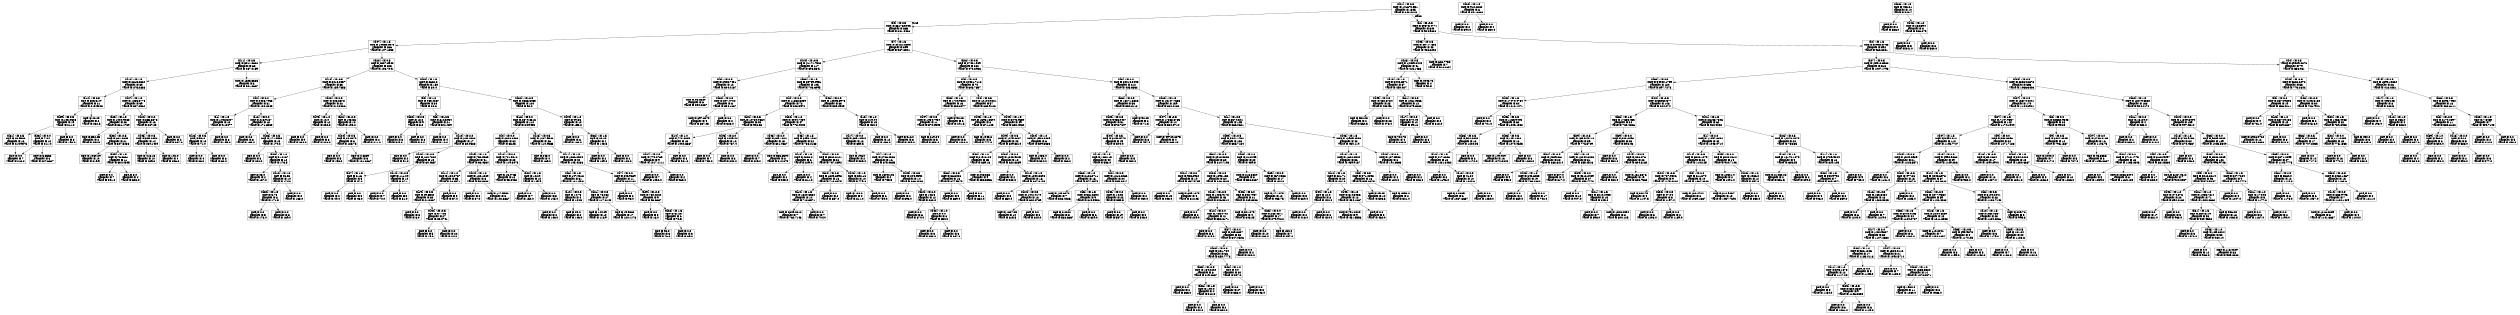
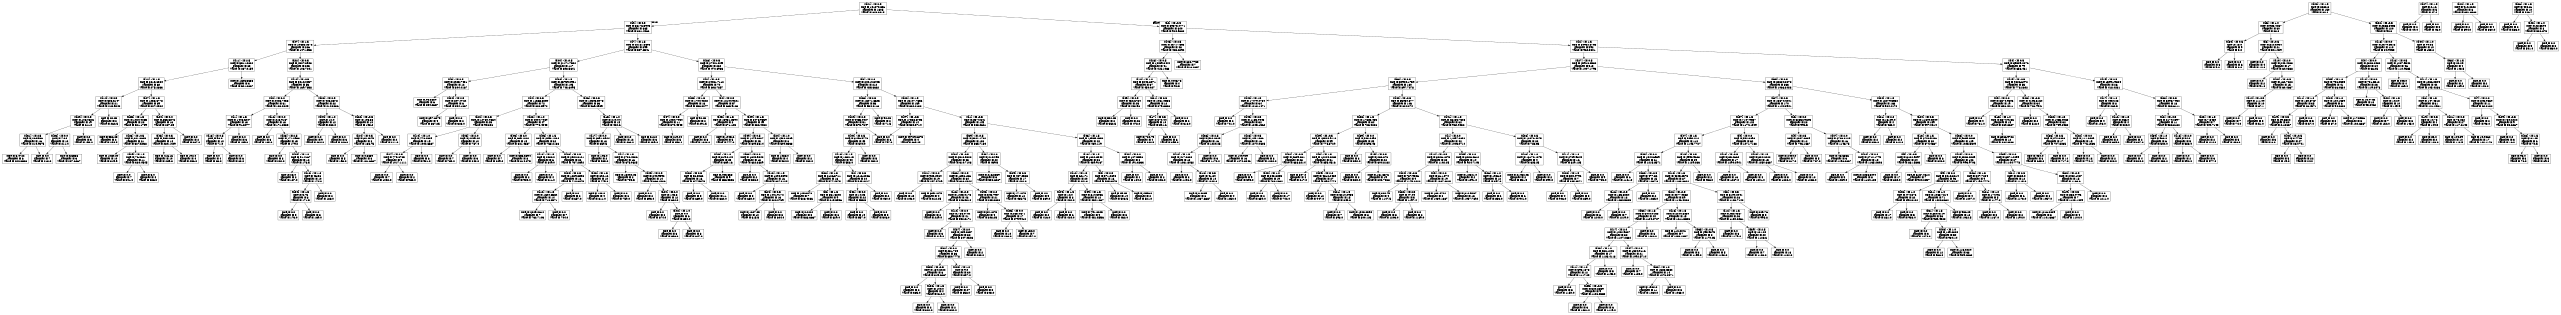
node "X[4] <= 0.5 value = 39509.2876 samples = 79 value = 656.481": label "X[4] <= 0.5 value = 39509.2876 samples = 79 value = 656.481" -> "X[4] <= 0.5 mse = 39509.2876 samples = 79 value = 656.481"
edge "X[22] <= 0.5 mse = 4307.8943 samples = 203 value = 103.7241" -> "X[40] <= 1.5 mse = 2682.8 samples = 150 value = 80.4": removed
edge "X[30] <= 1.5 mse = 1465.0068 samples = 32 value = 739.8438" -> "mse = 450.0 samples = 3 value = 665.0": now "X[36] <= 2.5 mse = 472.3806 samples = 17 value = 707.8235" -> "mse = 450.0 samples = 3 value = 665.0"
node "mse = 0.0 samples = 6 value = 163.0": removed
node "mse = 0.0 samples = 3 value = 910.0": removed
node "mse = 3.4722 samples = 6 value = 220.8333": added
edge "X[42] <= -0.5 mse = 162.7822 samples = 15 value = 60.4667" -> "X[27] <= 1.5 mse = 2.16 samples = 5 value = 47.2": removed
node "mse = 0.0 samples = 3 value = 4063.0": label "mse = 0.0 samples = 3 value = 4063.0" -> "mse = 0.0 samples = 3 value = 1063.0"
